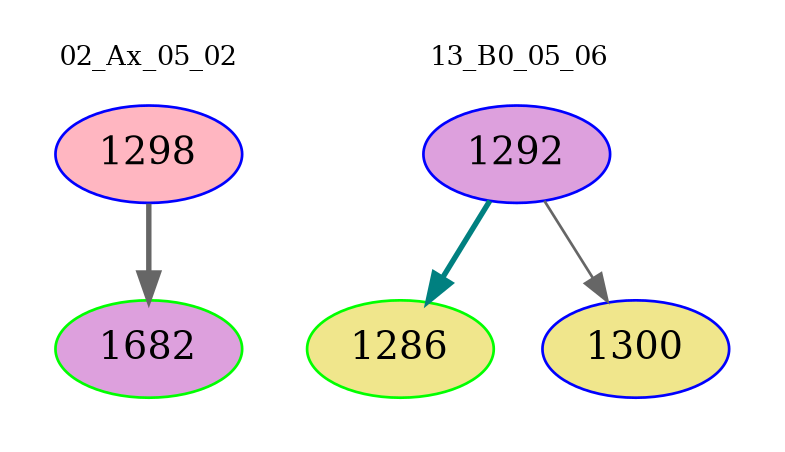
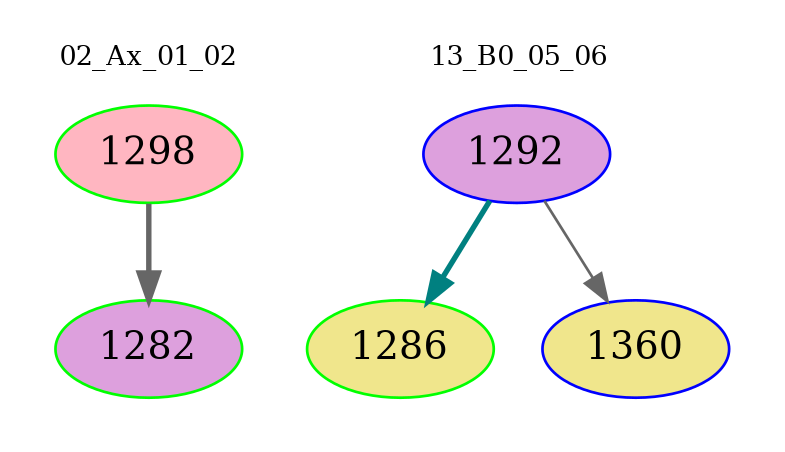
cluster "02_Ax_05_02": label "02_Ax_05_02" -> "02_Ax_01_02"
node "1298": color blue -> green
node "1682": label "1682" -> "1282"
node "1300": label "1300" -> "1360"
